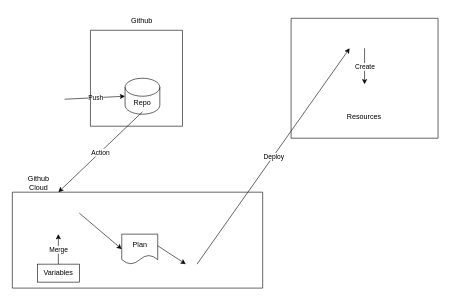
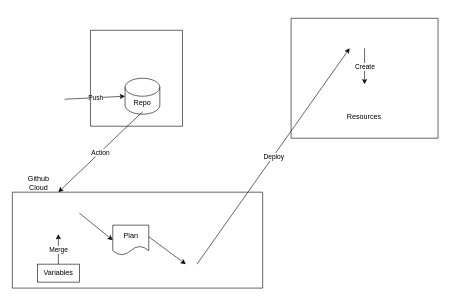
node "Github": removed
node "Plan": moved (140, 249) -> (131, 240)
